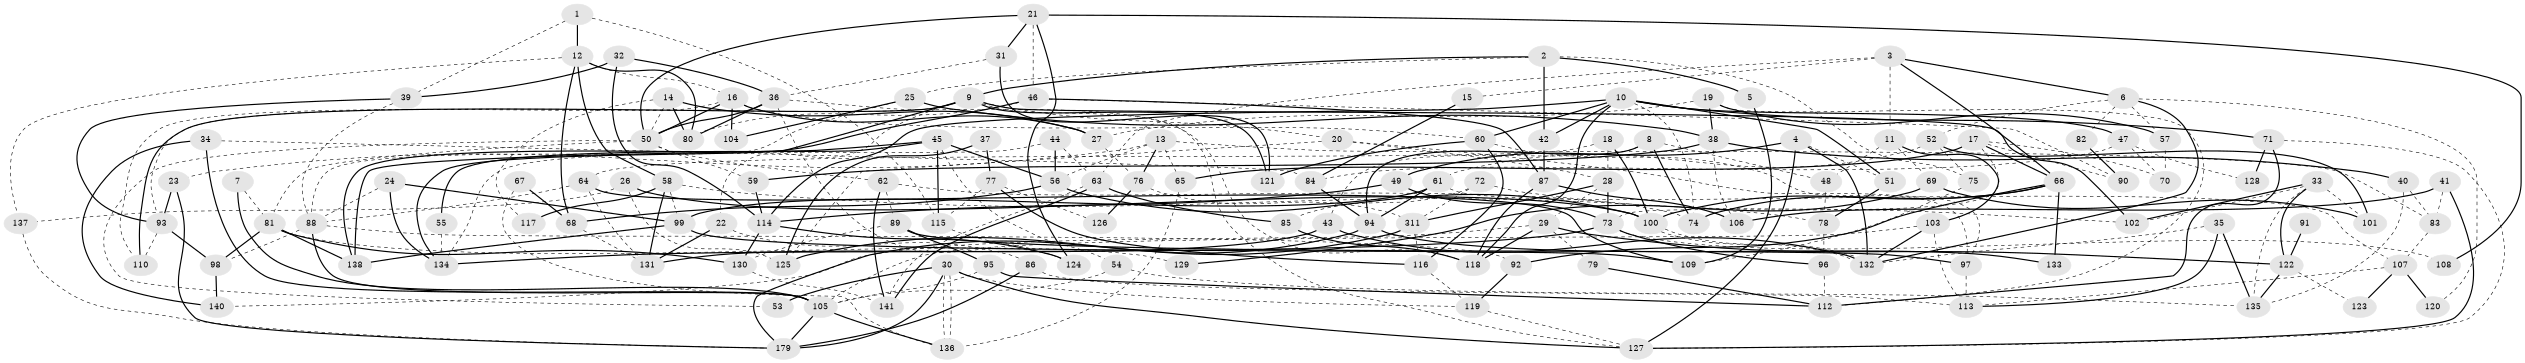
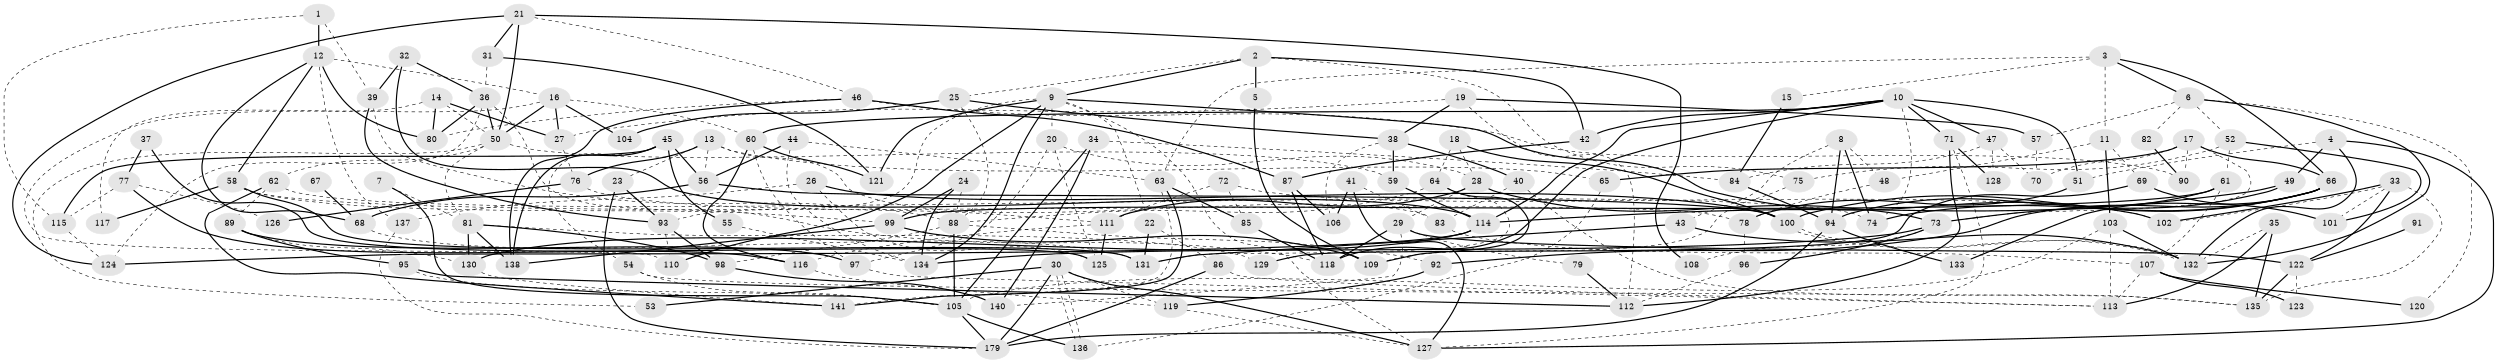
node "311": label "311" -> "111"
edge "67" -- "136": removed
